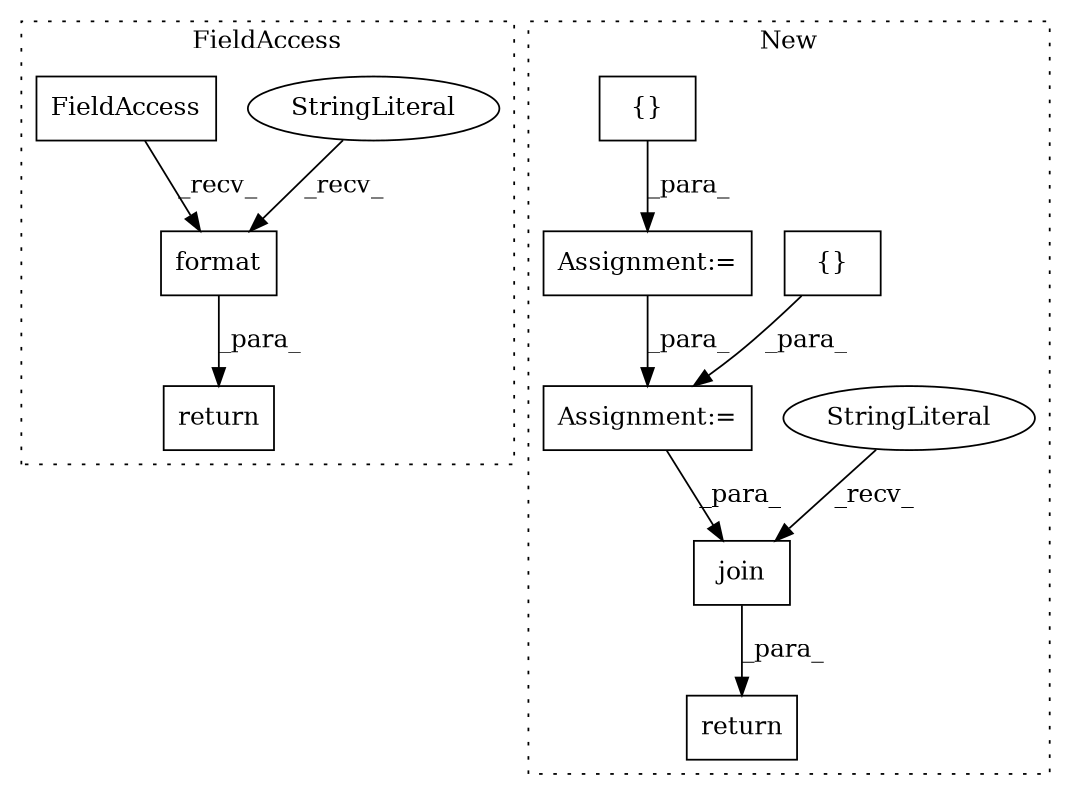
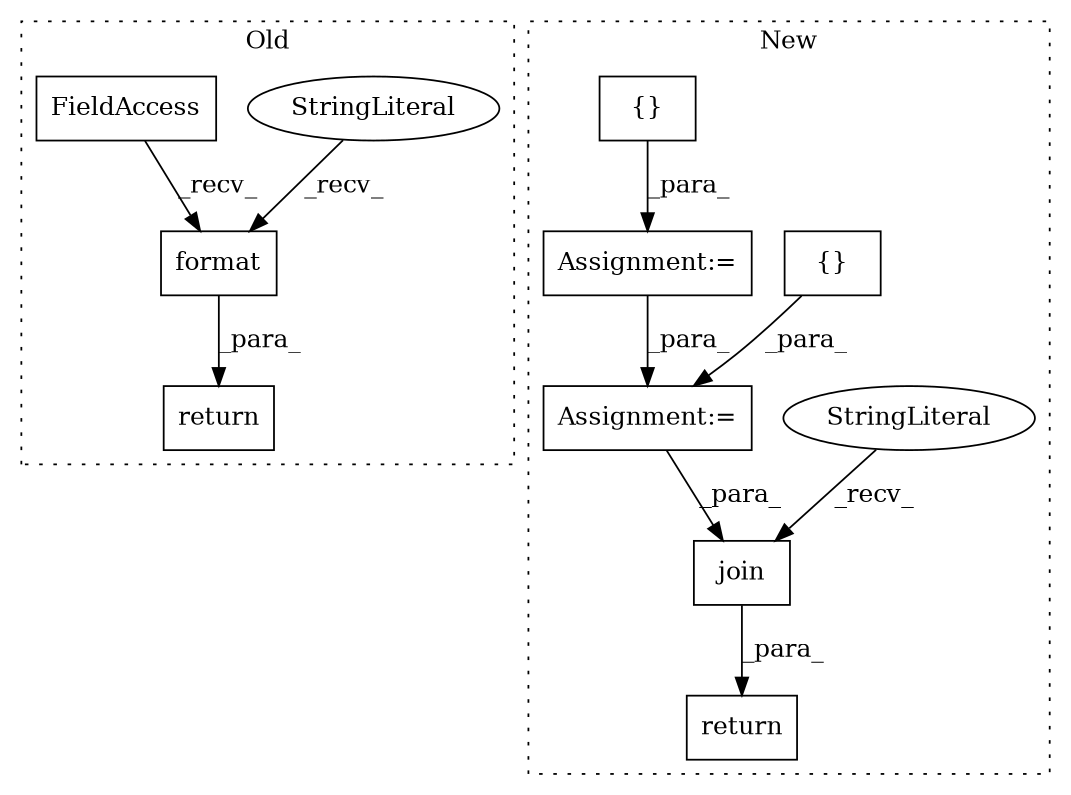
cluster "FieldAccess": label "FieldAccess" -> "Old"
